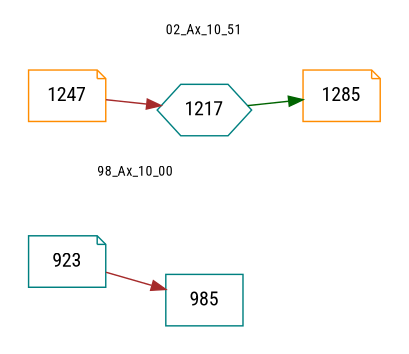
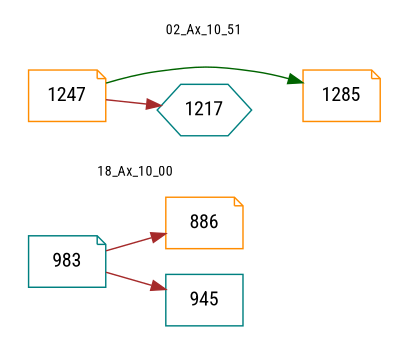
edge "1217" -> "1285": now "1247" -> "1285"
cluster "98_Ax_10_00": label "98_Ax_10_00" -> "18_Ax_10_00"
node "886": added
node "923": label "923" -> "983"
node "985": label "985" -> "945"
